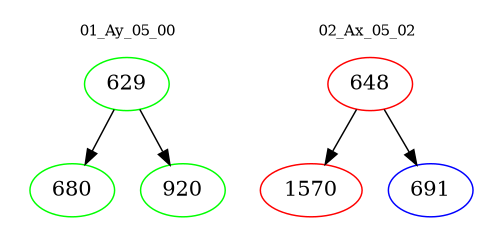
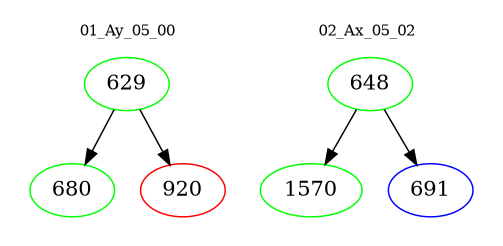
node "648": color red -> green
node "920": color green -> red
node "1570": color red -> green
